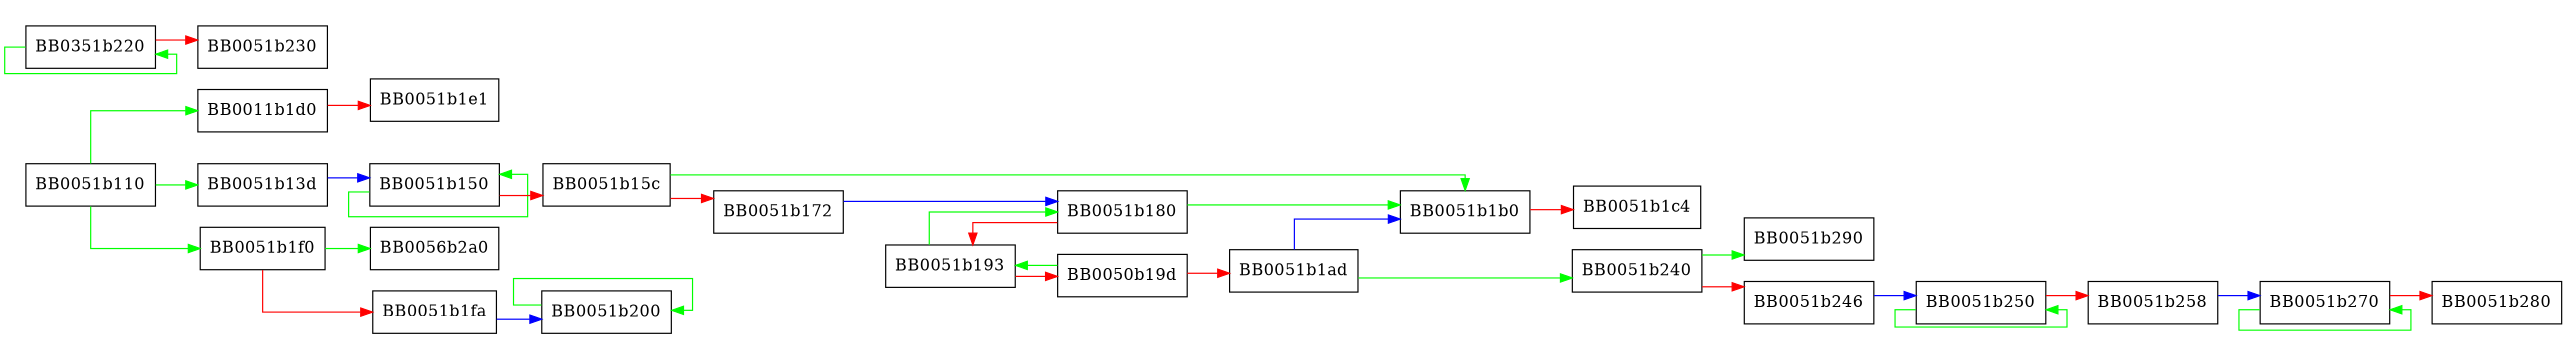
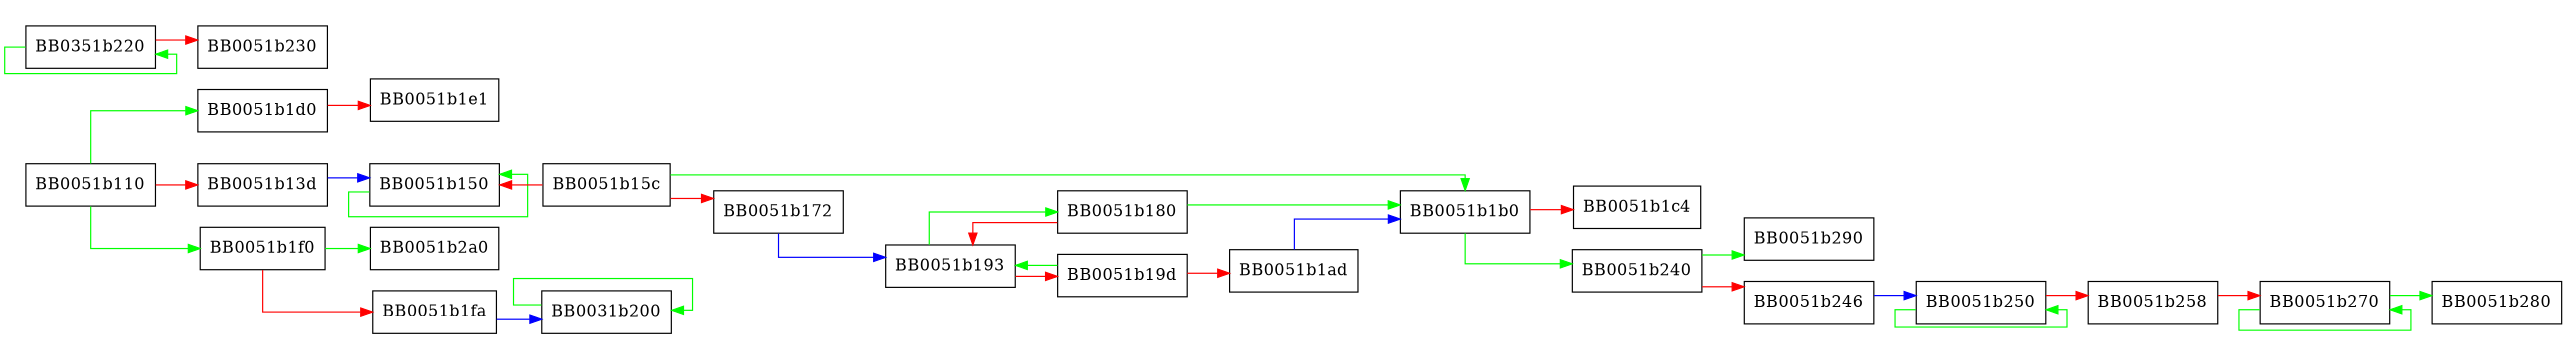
node "BB0011b1d0": label "BB0011b1d0" -> "BB0051b1d0"
edge "BB0051b110" -> "BB0051b13d": color green -> red
edge "BB0051b150" -> "BB0051b15c": reversed
edge "BB0051b172" -> "BB0051b180": now "BB0051b172" -> "BB0051b193"
node "BB0056b2a0": label "BB0056b2a0" -> "BB0051b2a0"
node "BB0050b19d": label "BB0050b19d" -> "BB0051b19d"
edge "BB0051b1ad" -> "BB0051b240": now "BB0051b1b0" -> "BB0051b240"
edge "BB0051b258" -> "BB0051b270": color blue -> red
edge "BB0051b270" -> "BB0051b280": color red -> green
node "BB0051b200": label "BB0051b200" -> "BB0031b200"
